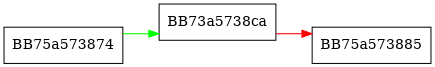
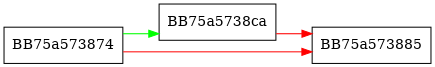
node "BB73a5738ca": label "BB73a5738ca" -> "BB75a5738ca"
edge "BB75a573874" -> "BB75a573885": added
